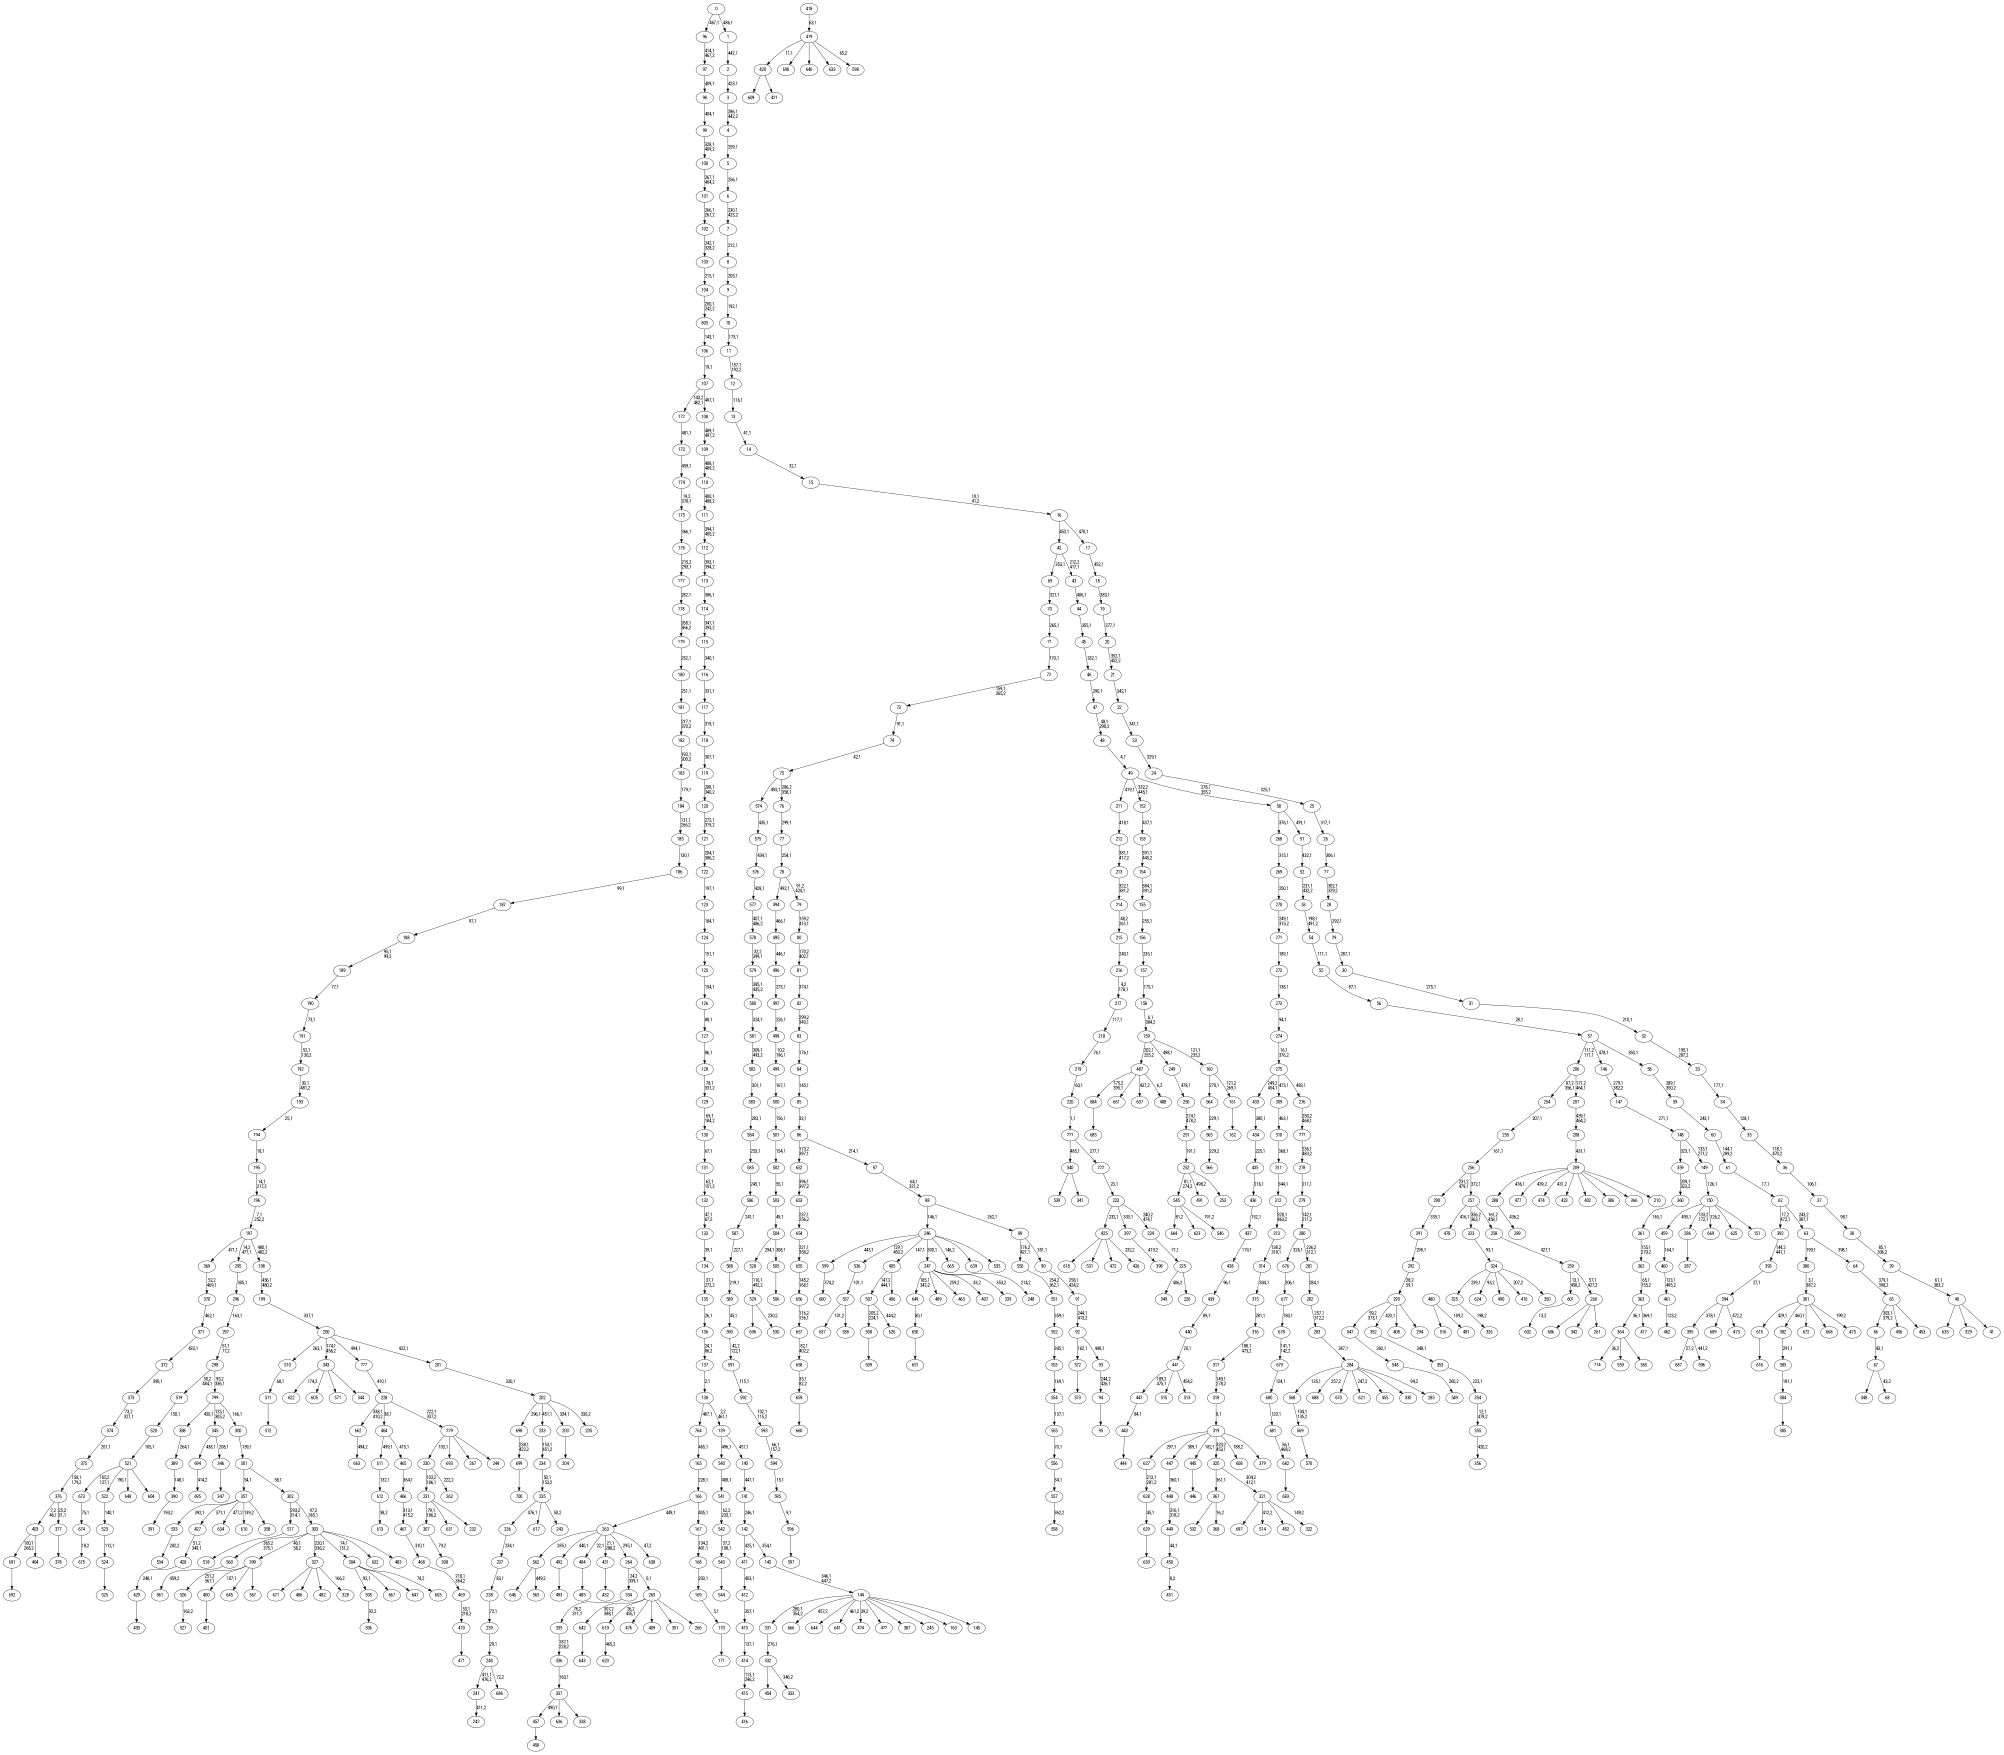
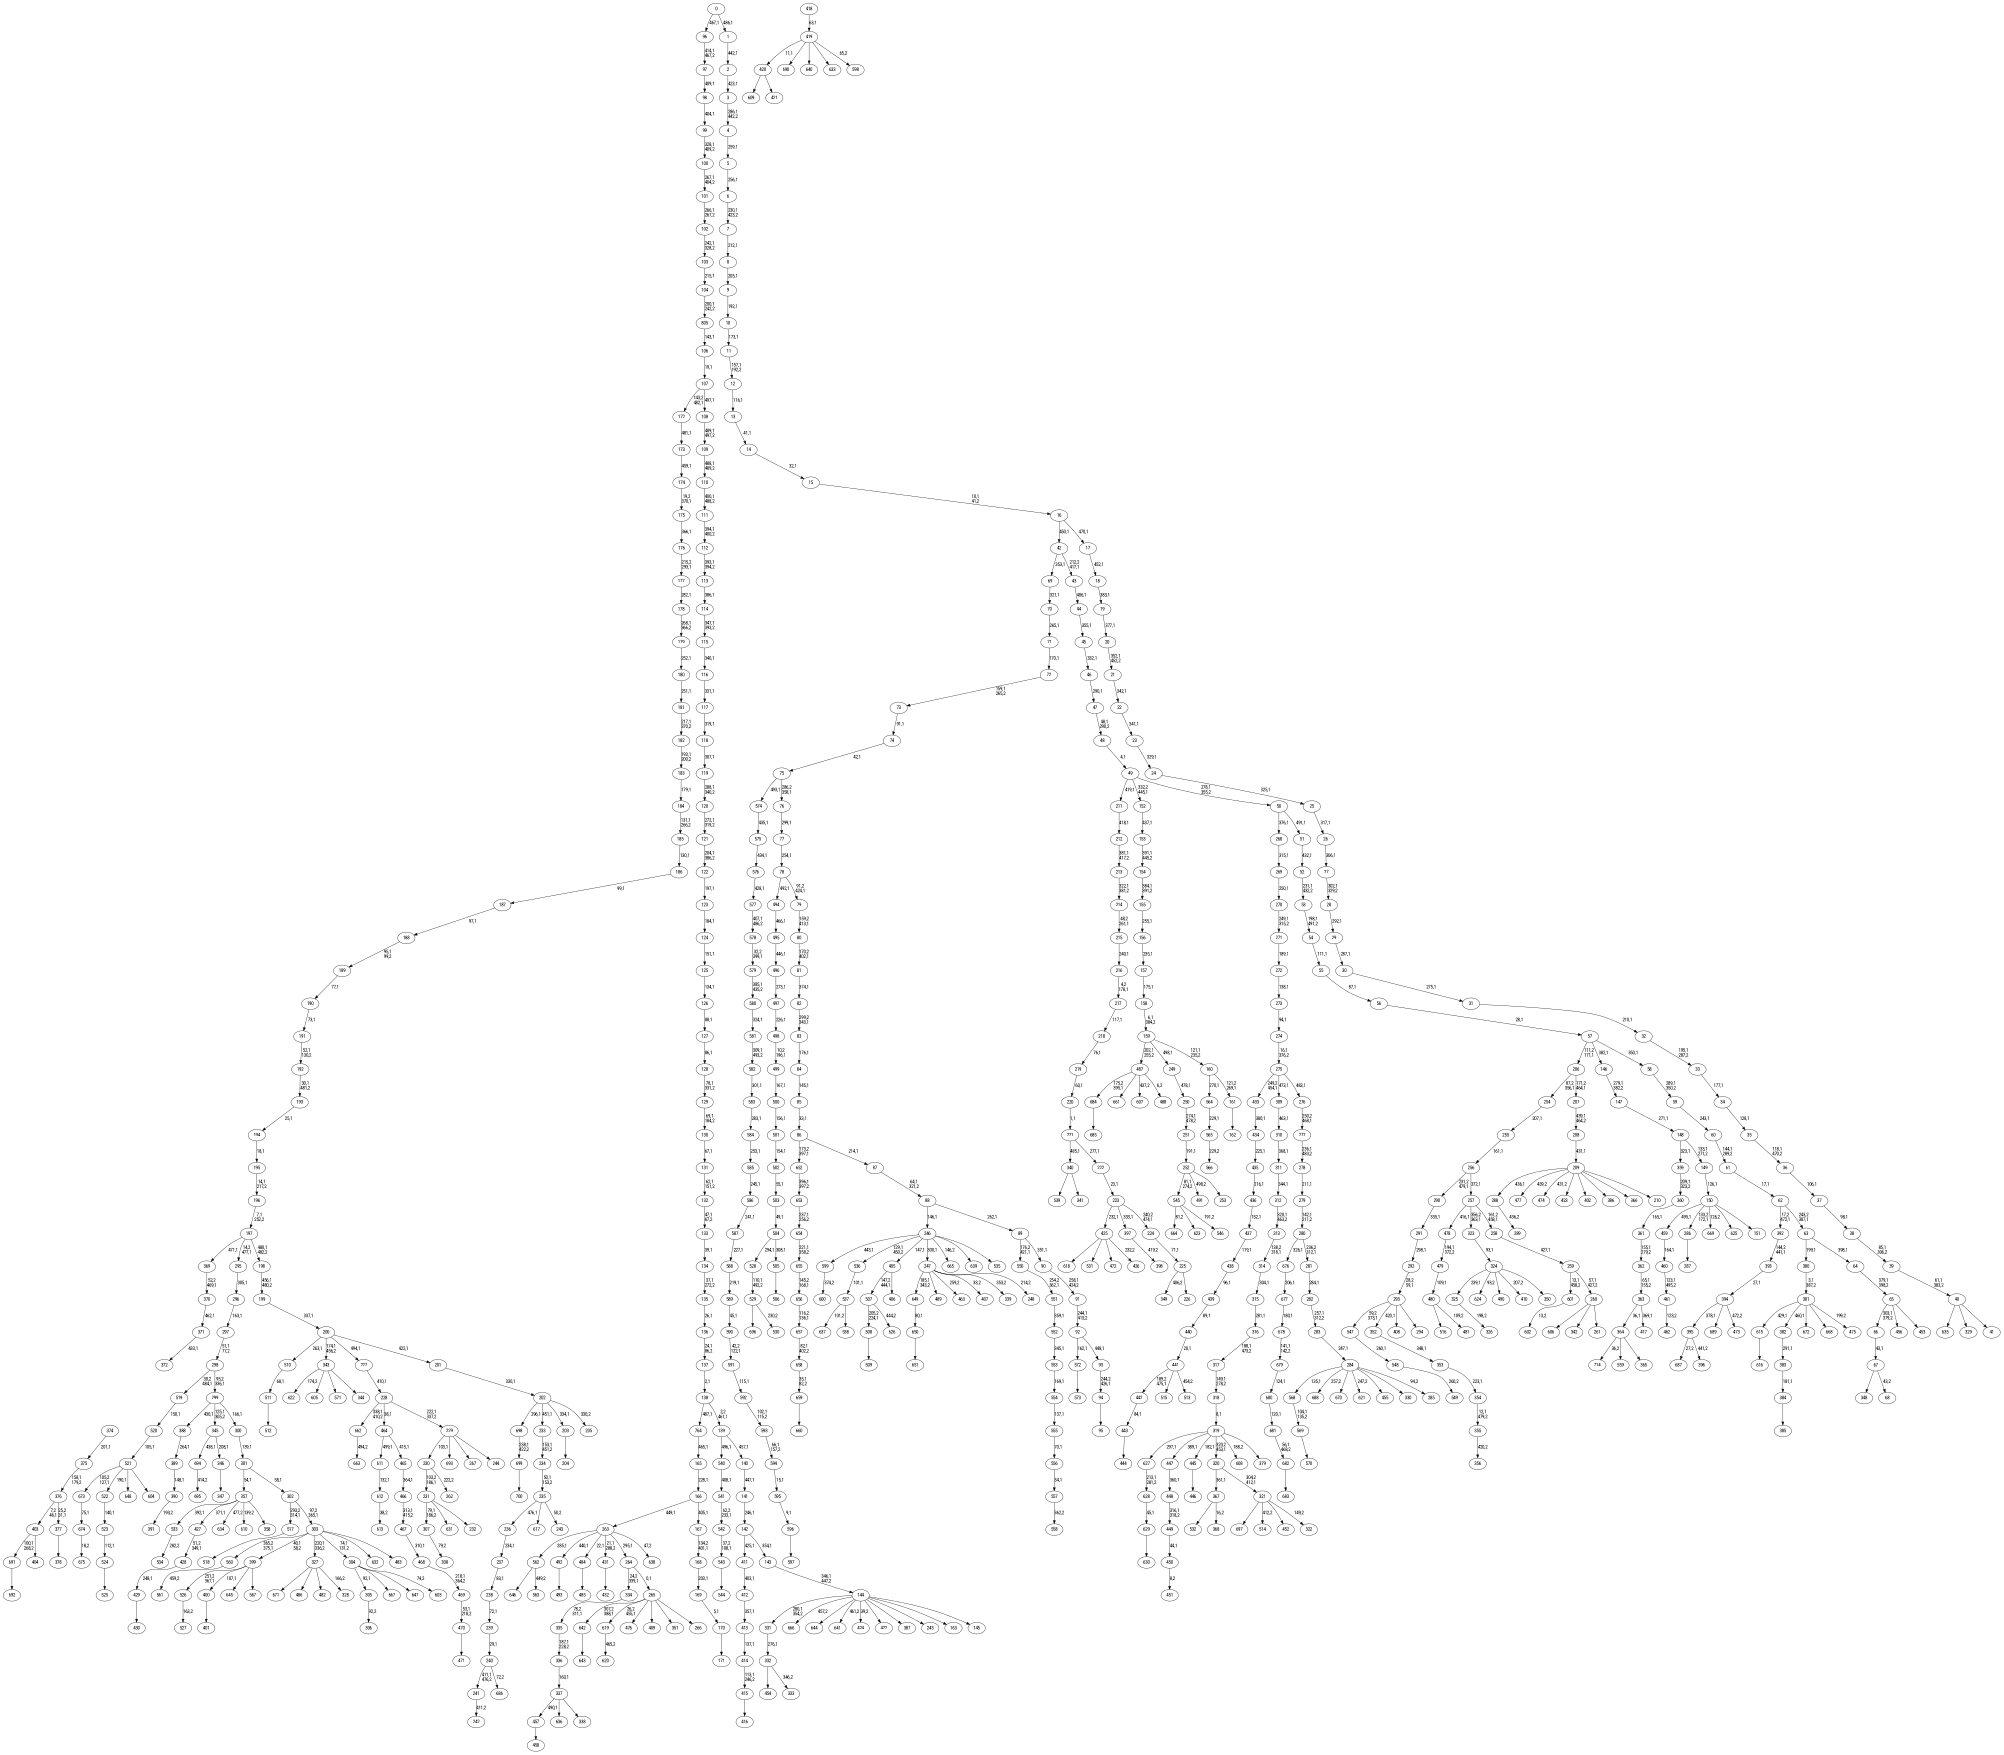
edge "57" -> "146": label "478,1" -> "382,1"
node "479": added
node "373": removed
